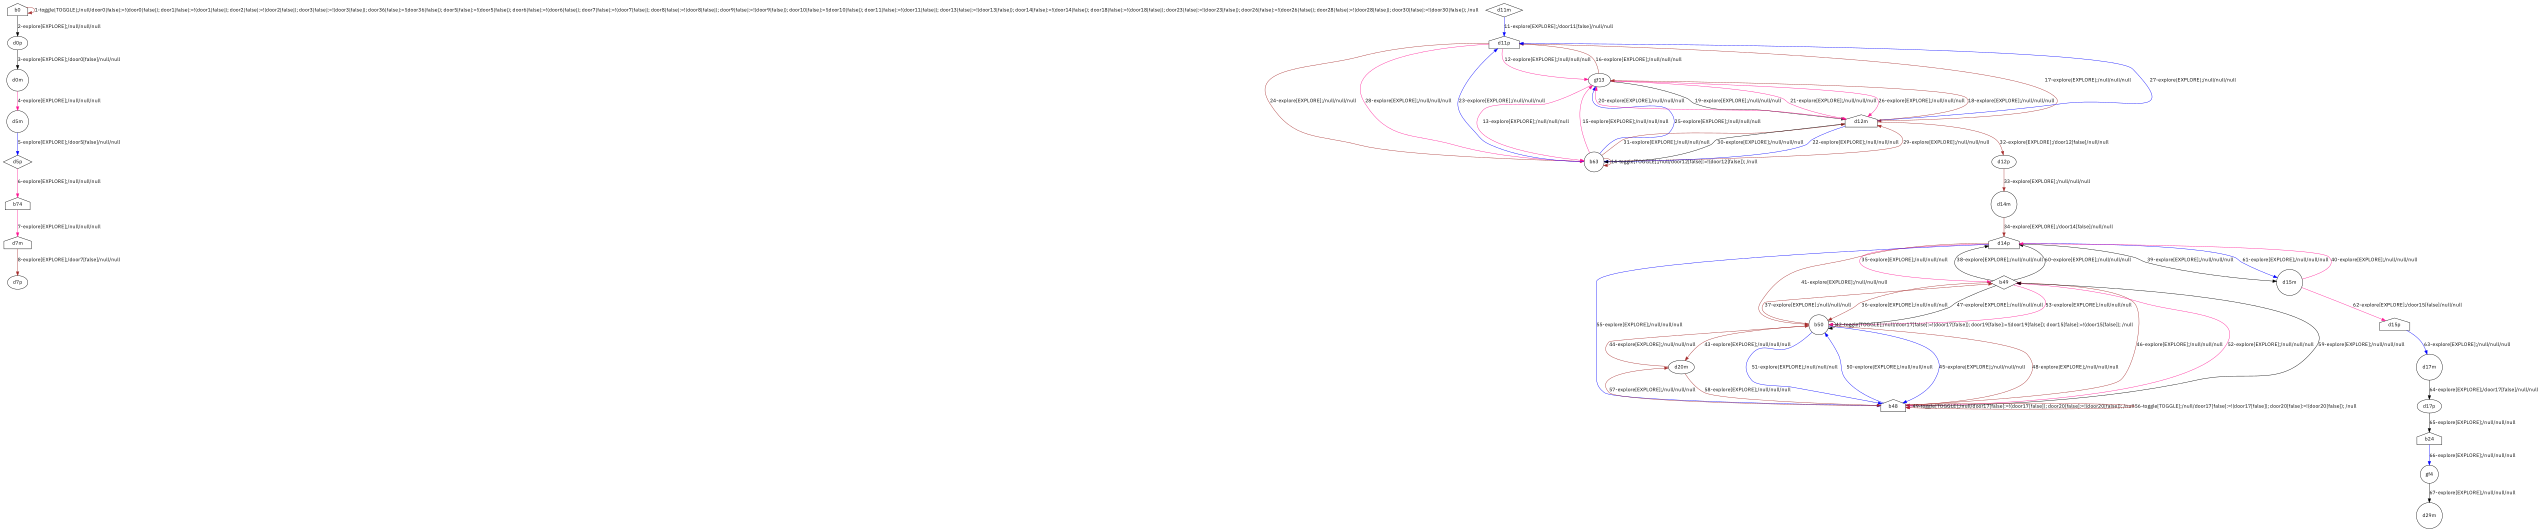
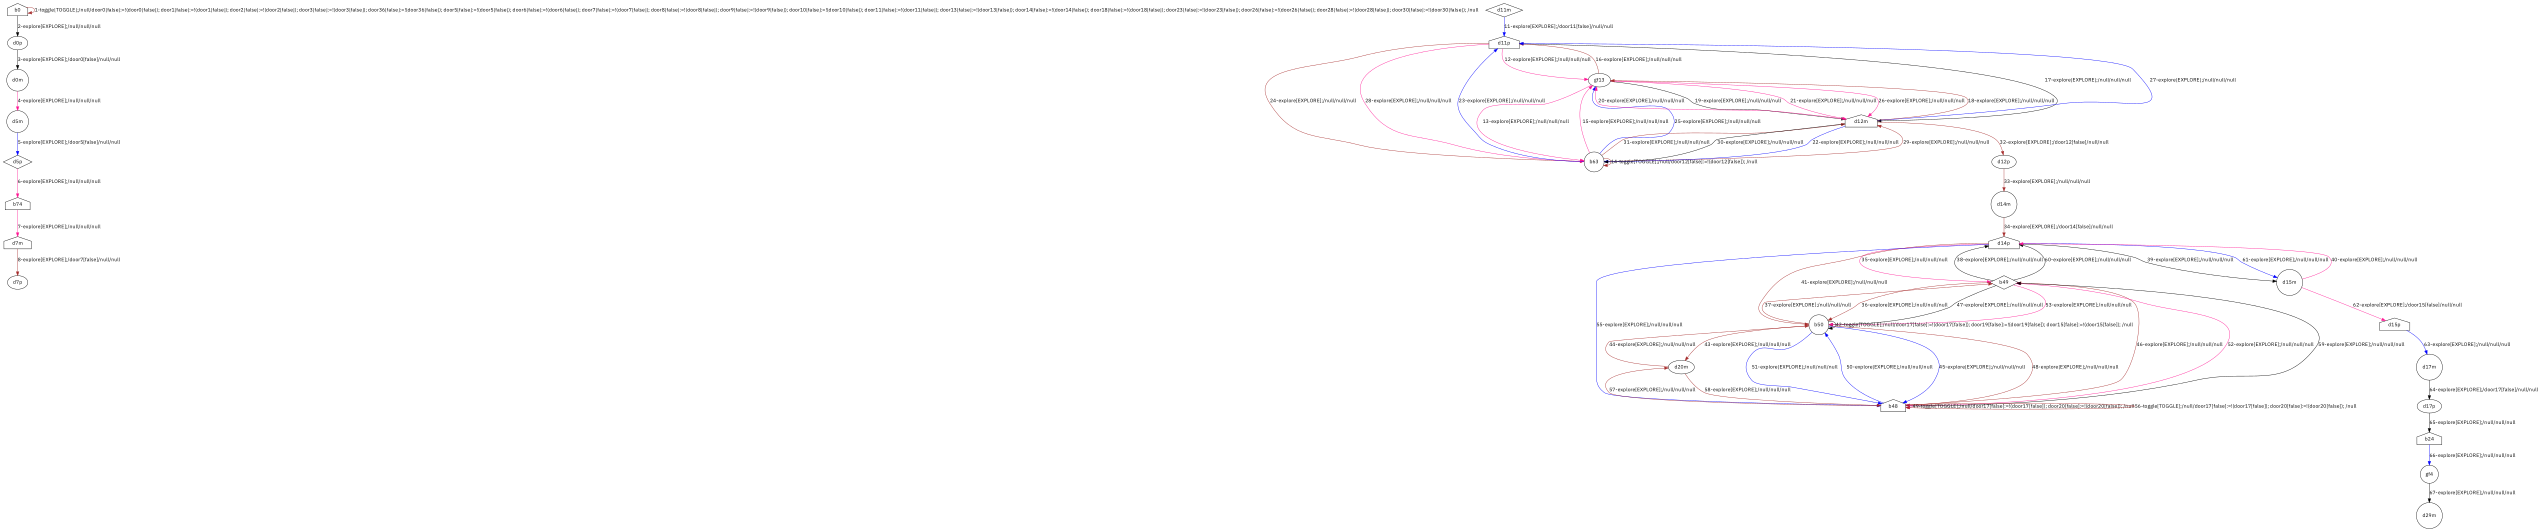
edge "d11p" -> "d12m": color brown -> black
